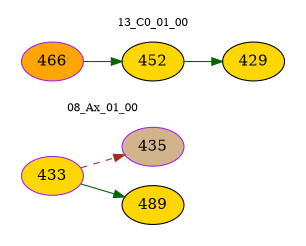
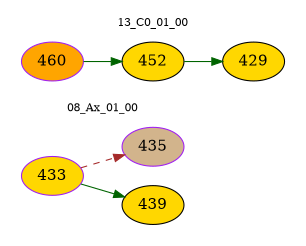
node "466": label "466" -> "460"
node "489": label "489" -> "439"
